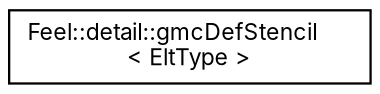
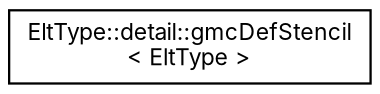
node "Feel::detail::gmcDefStencil < EltType >": label "Feel::detail::gmcDefStencil < EltType >" -> "EltType::detail::gmcDefStencil < EltType >"
